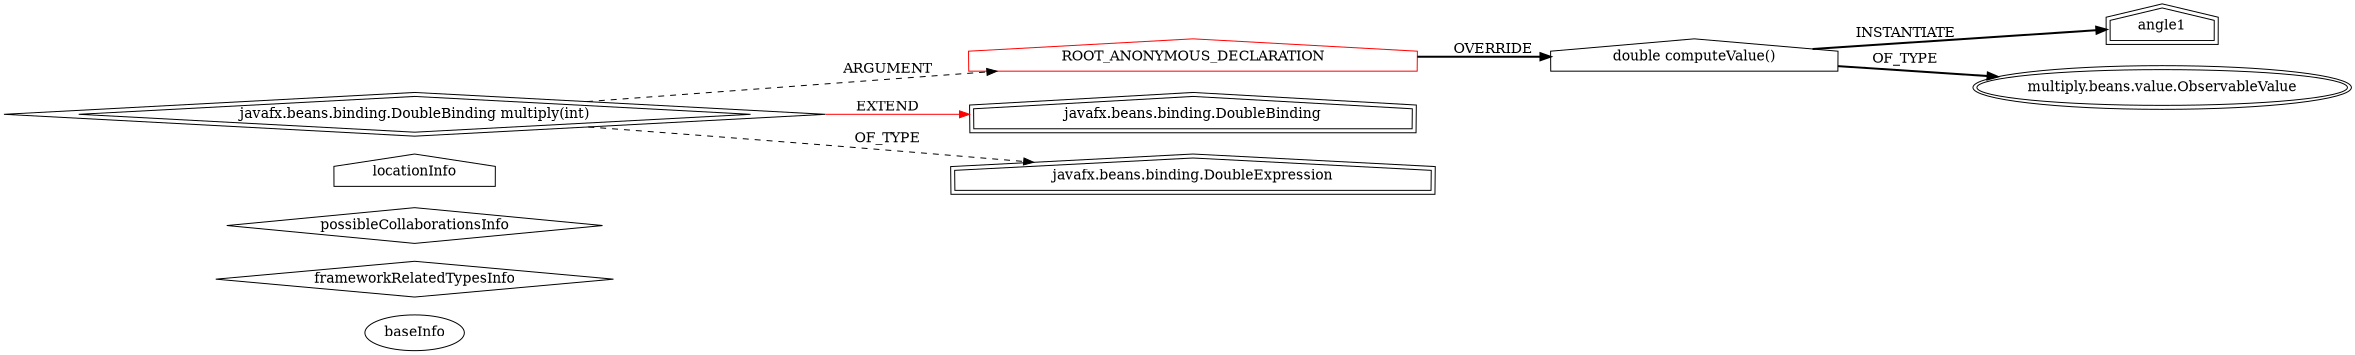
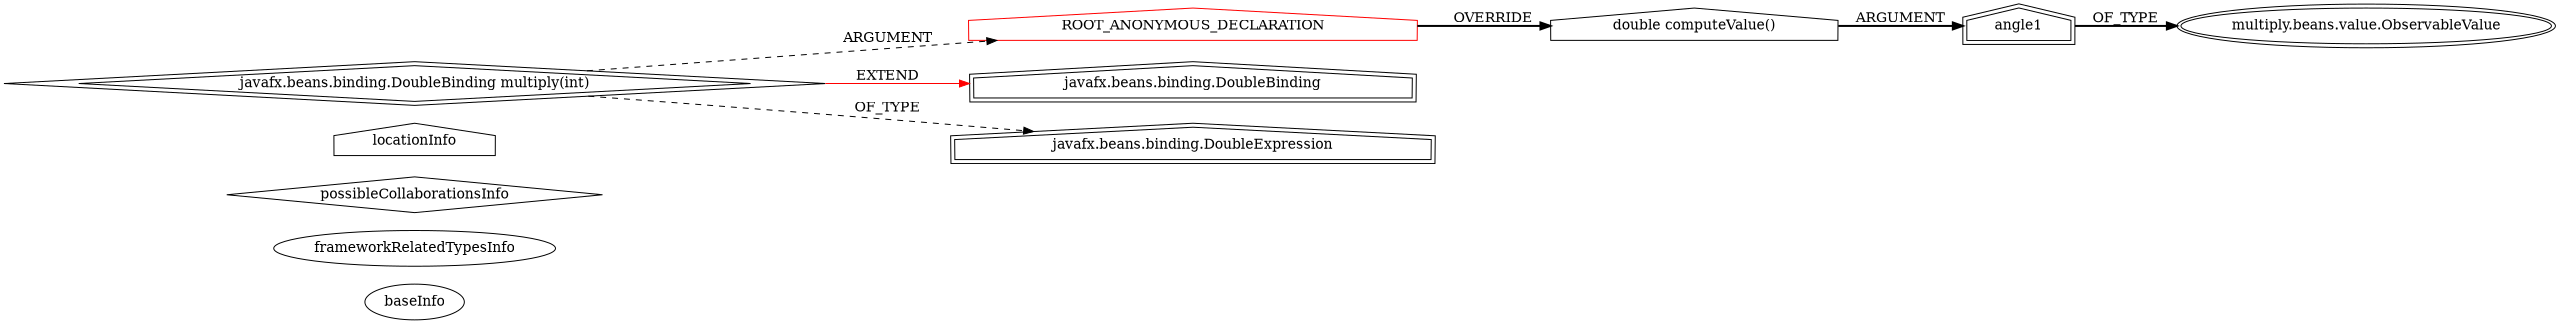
edge "double computeValue()" -> "angle1": label "INSTANTIATE" -> "ARGUMENT"
edge "double computeValue()" -> "multiply.beans.value.ObservableValue": now "angle1" -> "multiply.beans.value.ObservableValue"
node "frameworkRelatedTypesInfo": shape diamond -> ellipse
